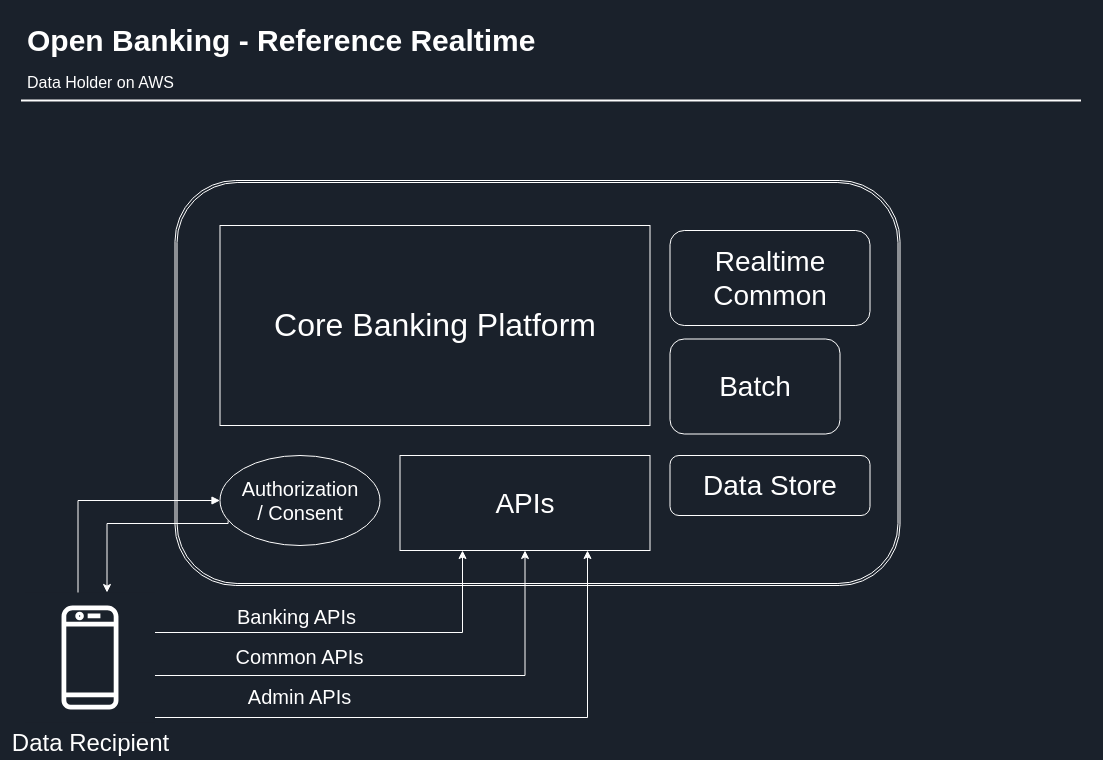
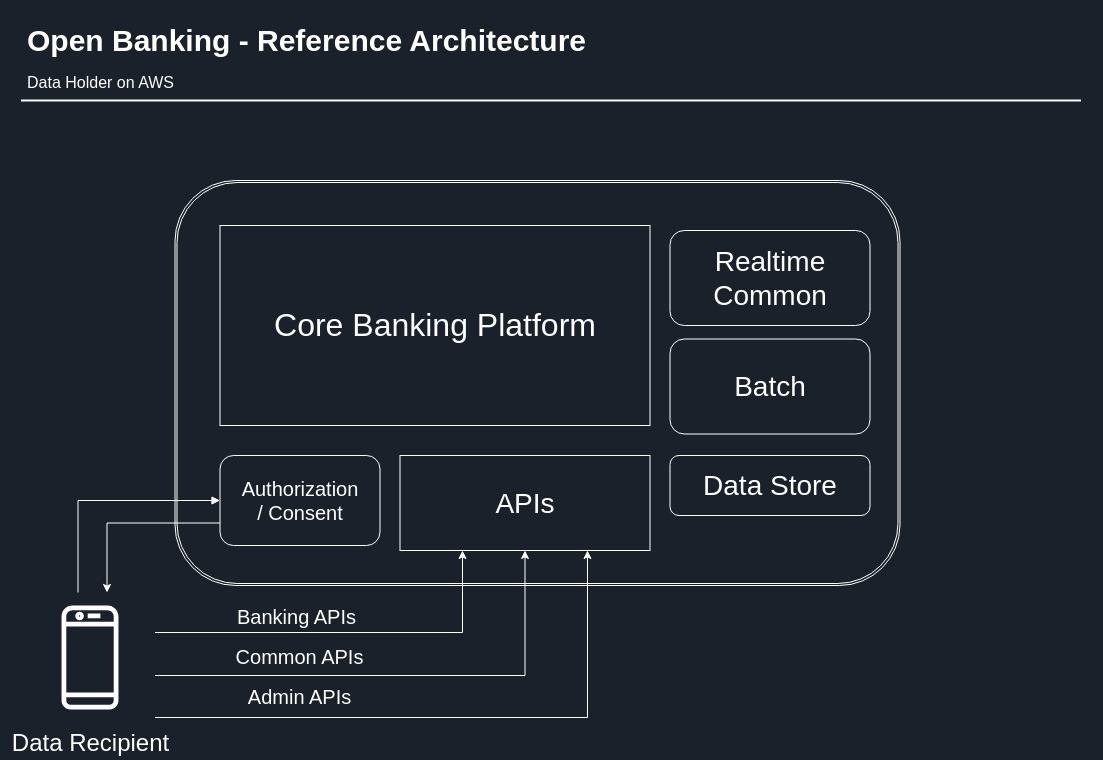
node "Open Banking - Reference Realtime": label "Open Banking - Reference Realtime" -> "Open Banking - Reference Architecture"
node "Batch": size 170x95 -> 200x95
node "Authorization/ Consent": shape ellipse -> rounded rectangle
